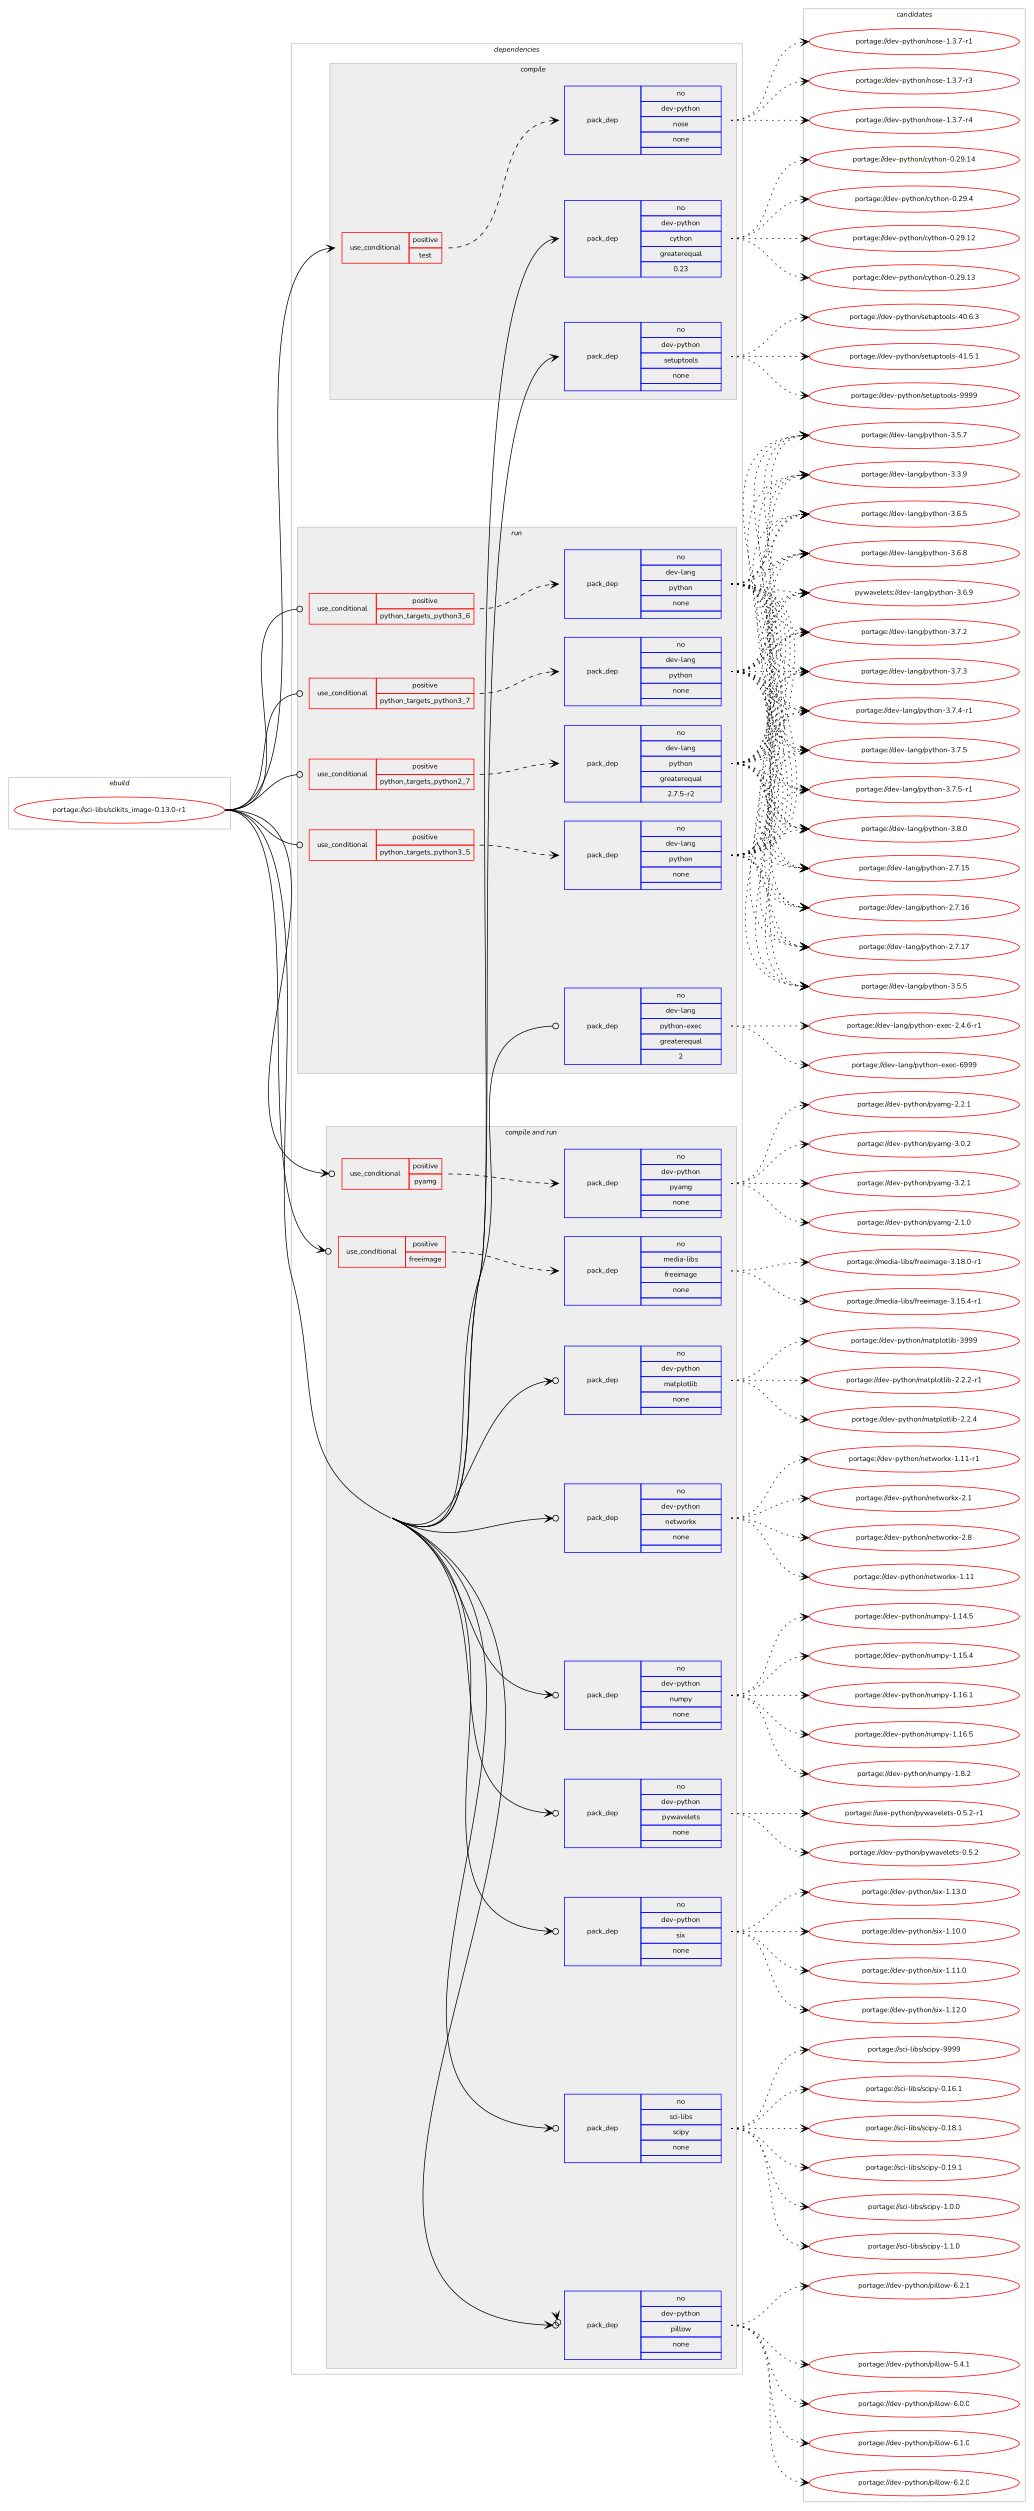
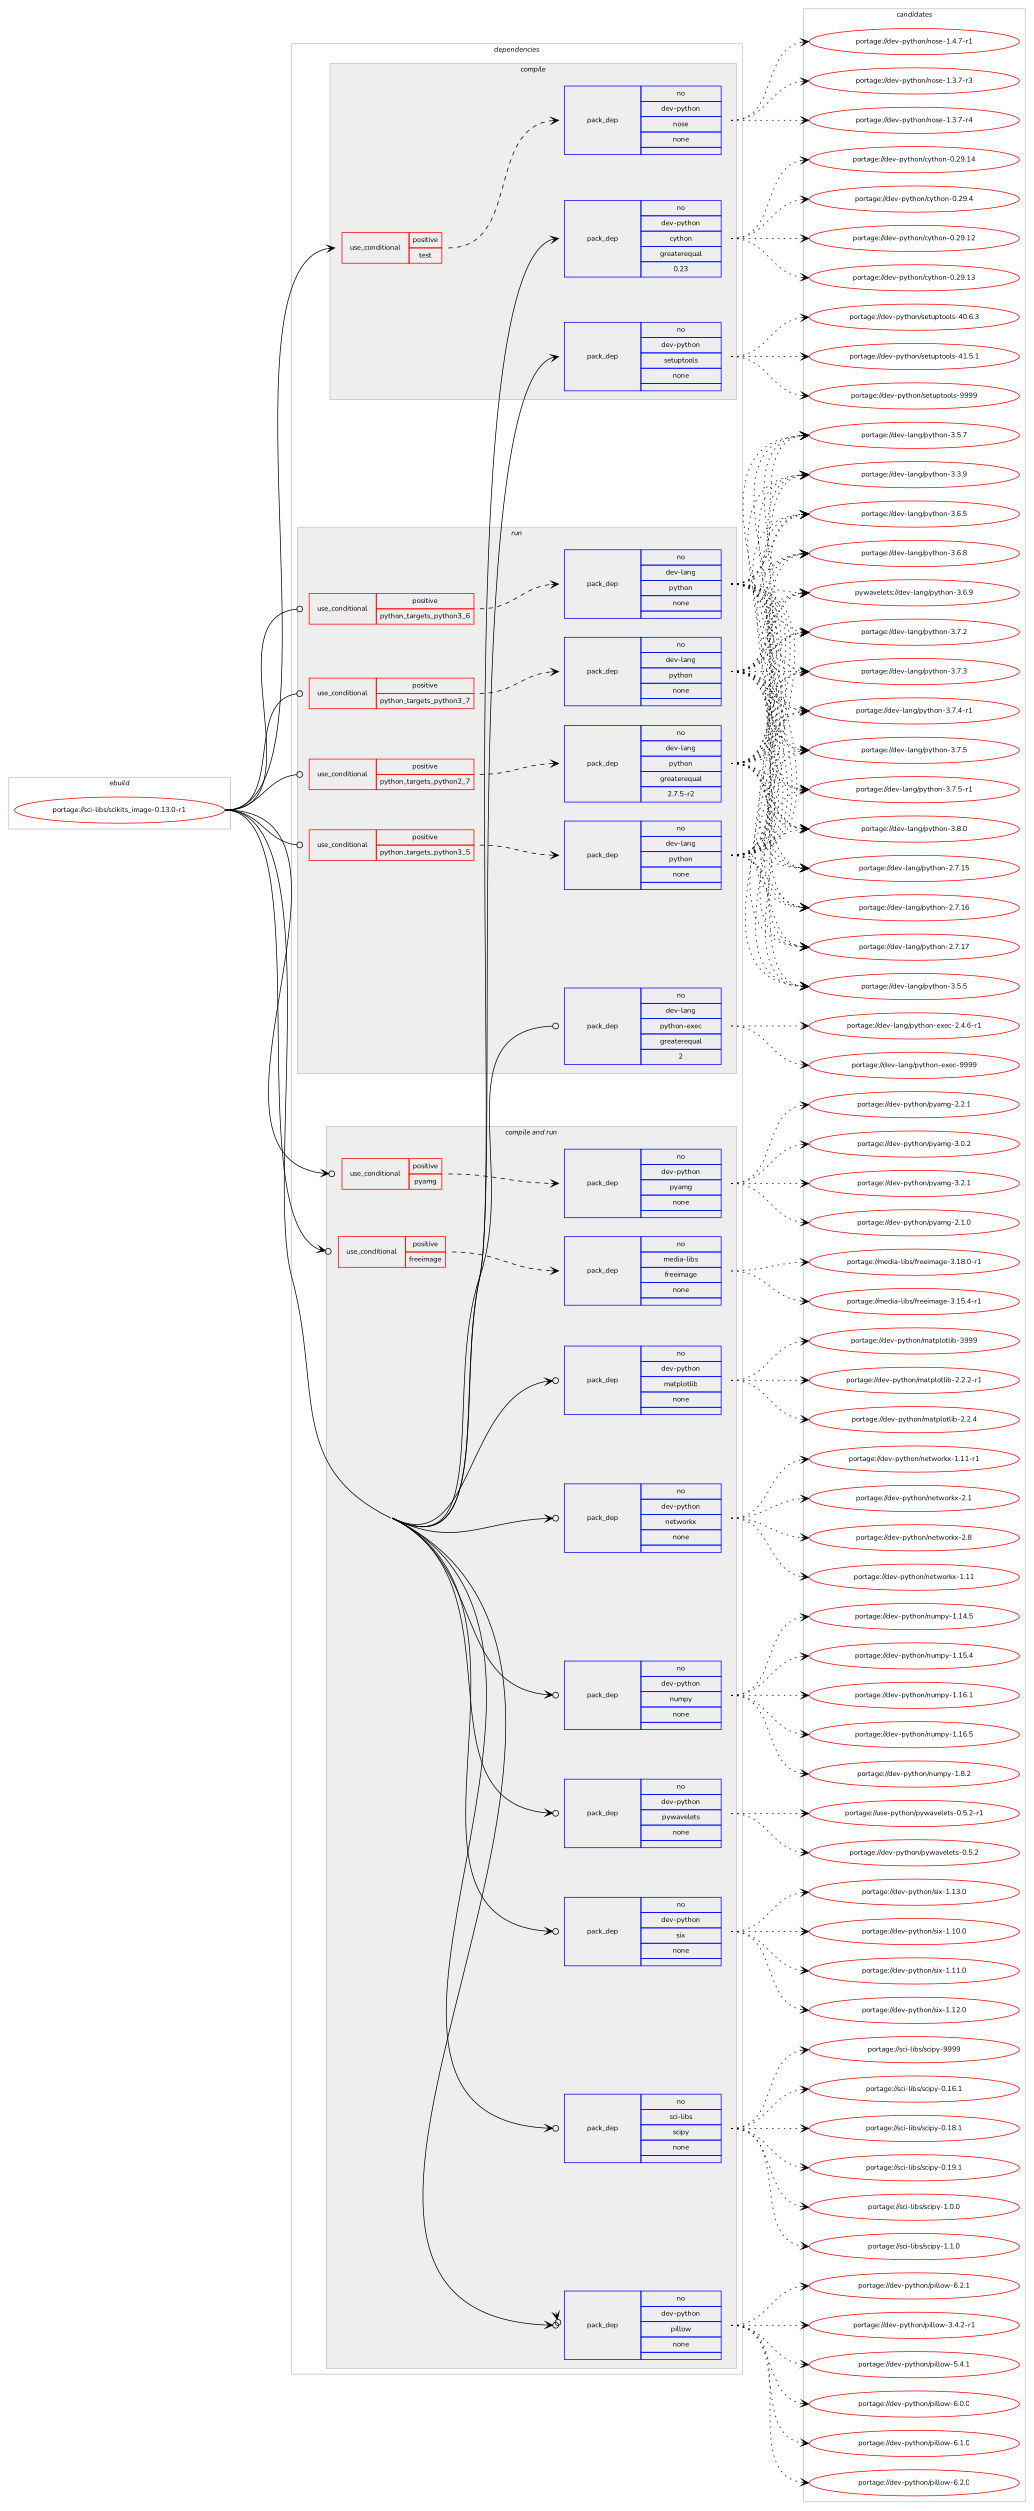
node "portage://dev-python/nose-1.3.7-r1": label "portage://dev-python/nose-1.3.7-r1" -> "portage://dev-python/nose-1.4.7-r1"
node "portage://dev-lang/python-exec-6999": label "portage://dev-lang/python-exec-6999" -> "portage://dev-lang/python-exec-9999"
node "portage://dev-python/pillow-3.4.2-r1": added
